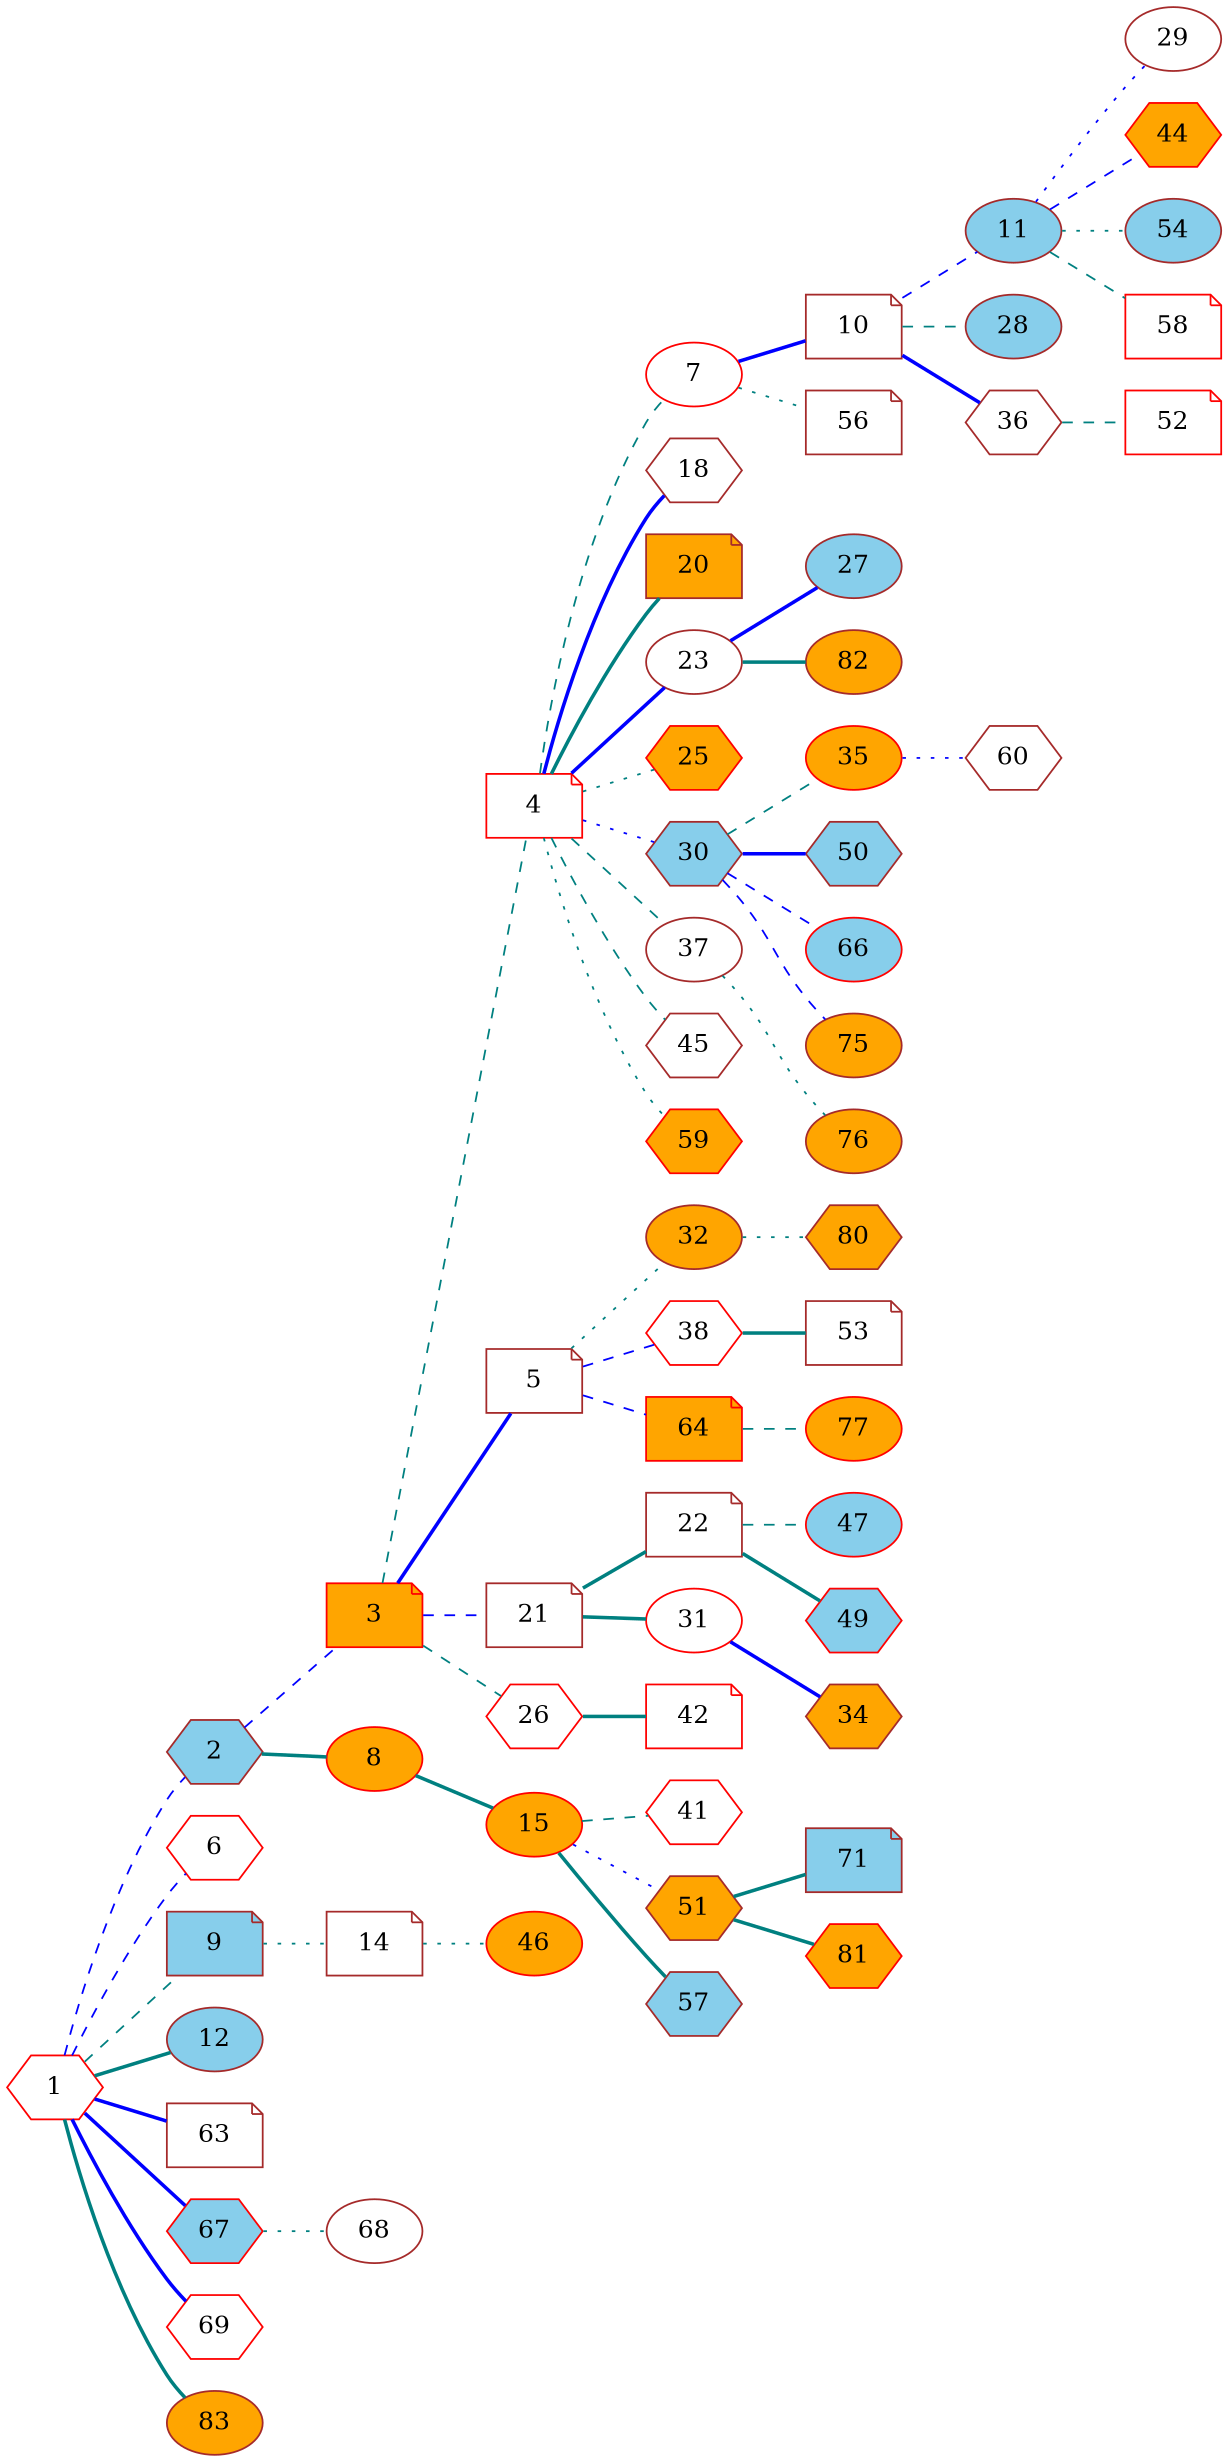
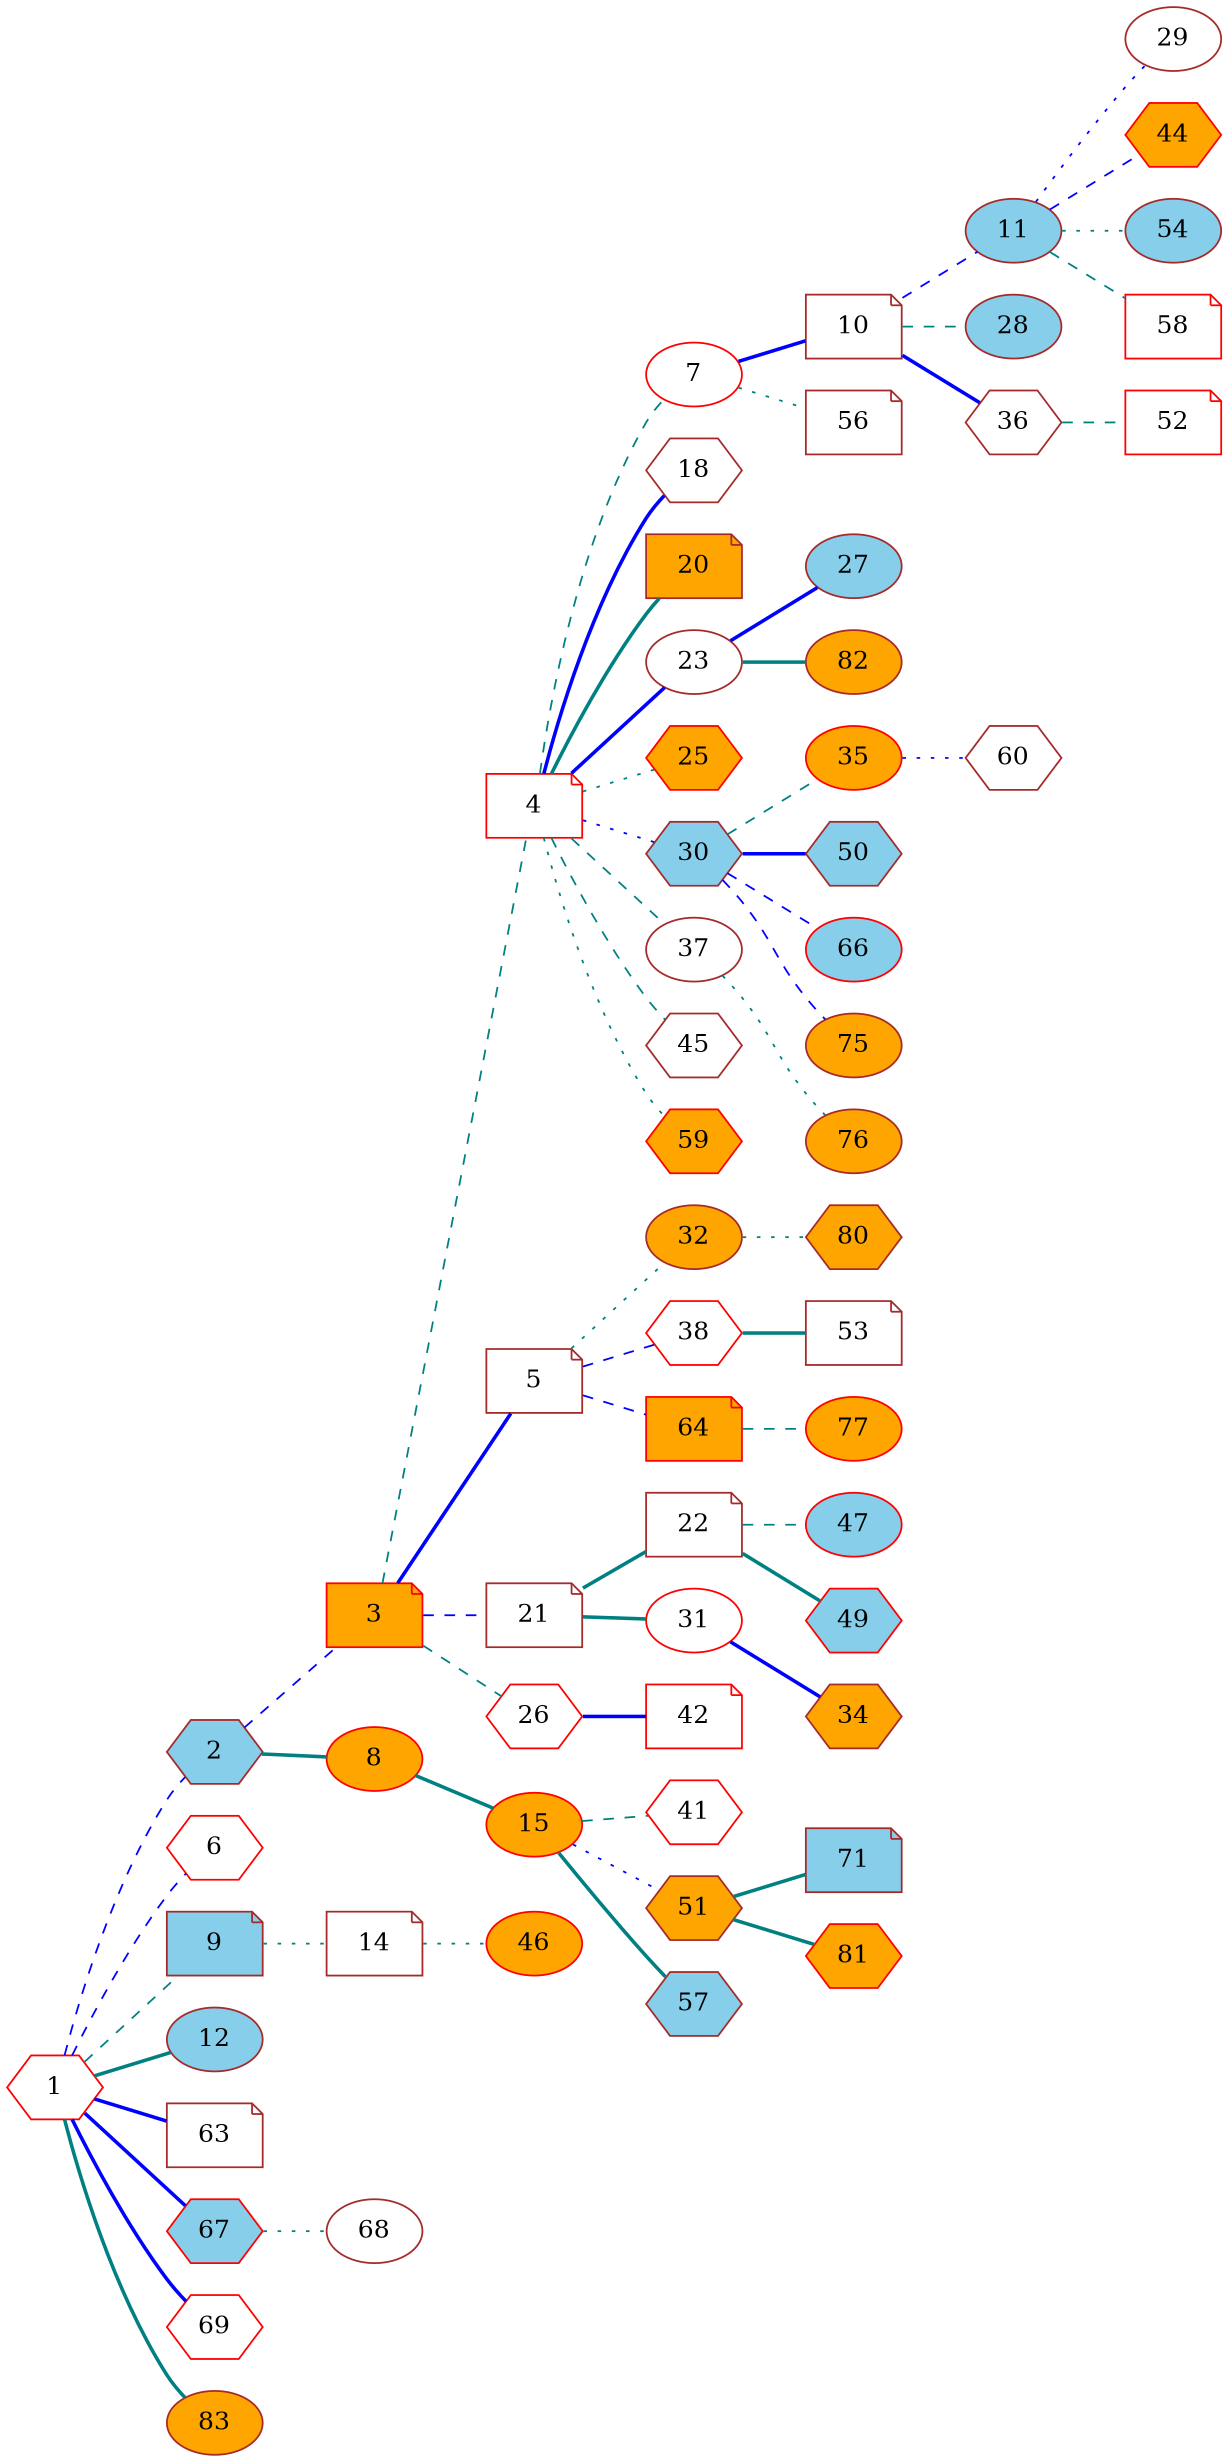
edge "26" -- "42": color teal -> blue
